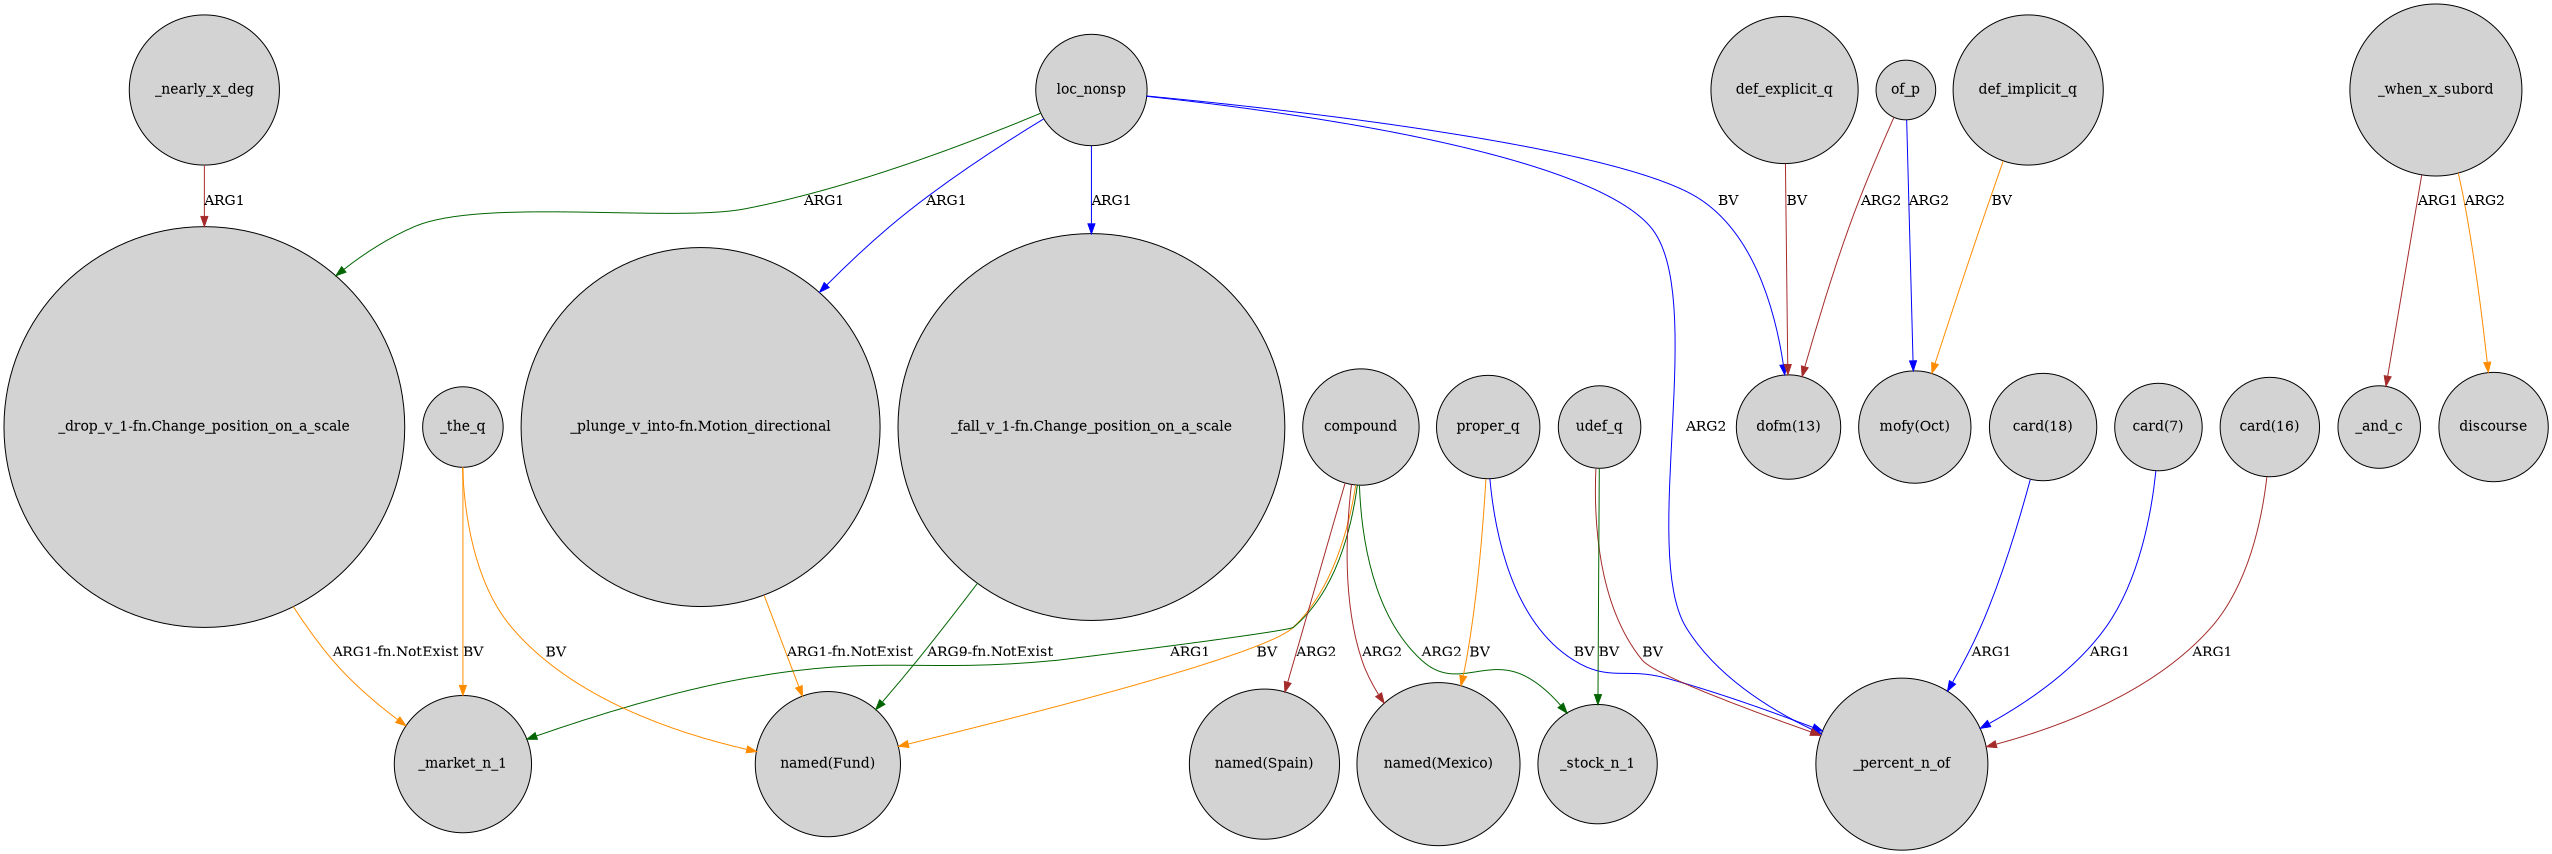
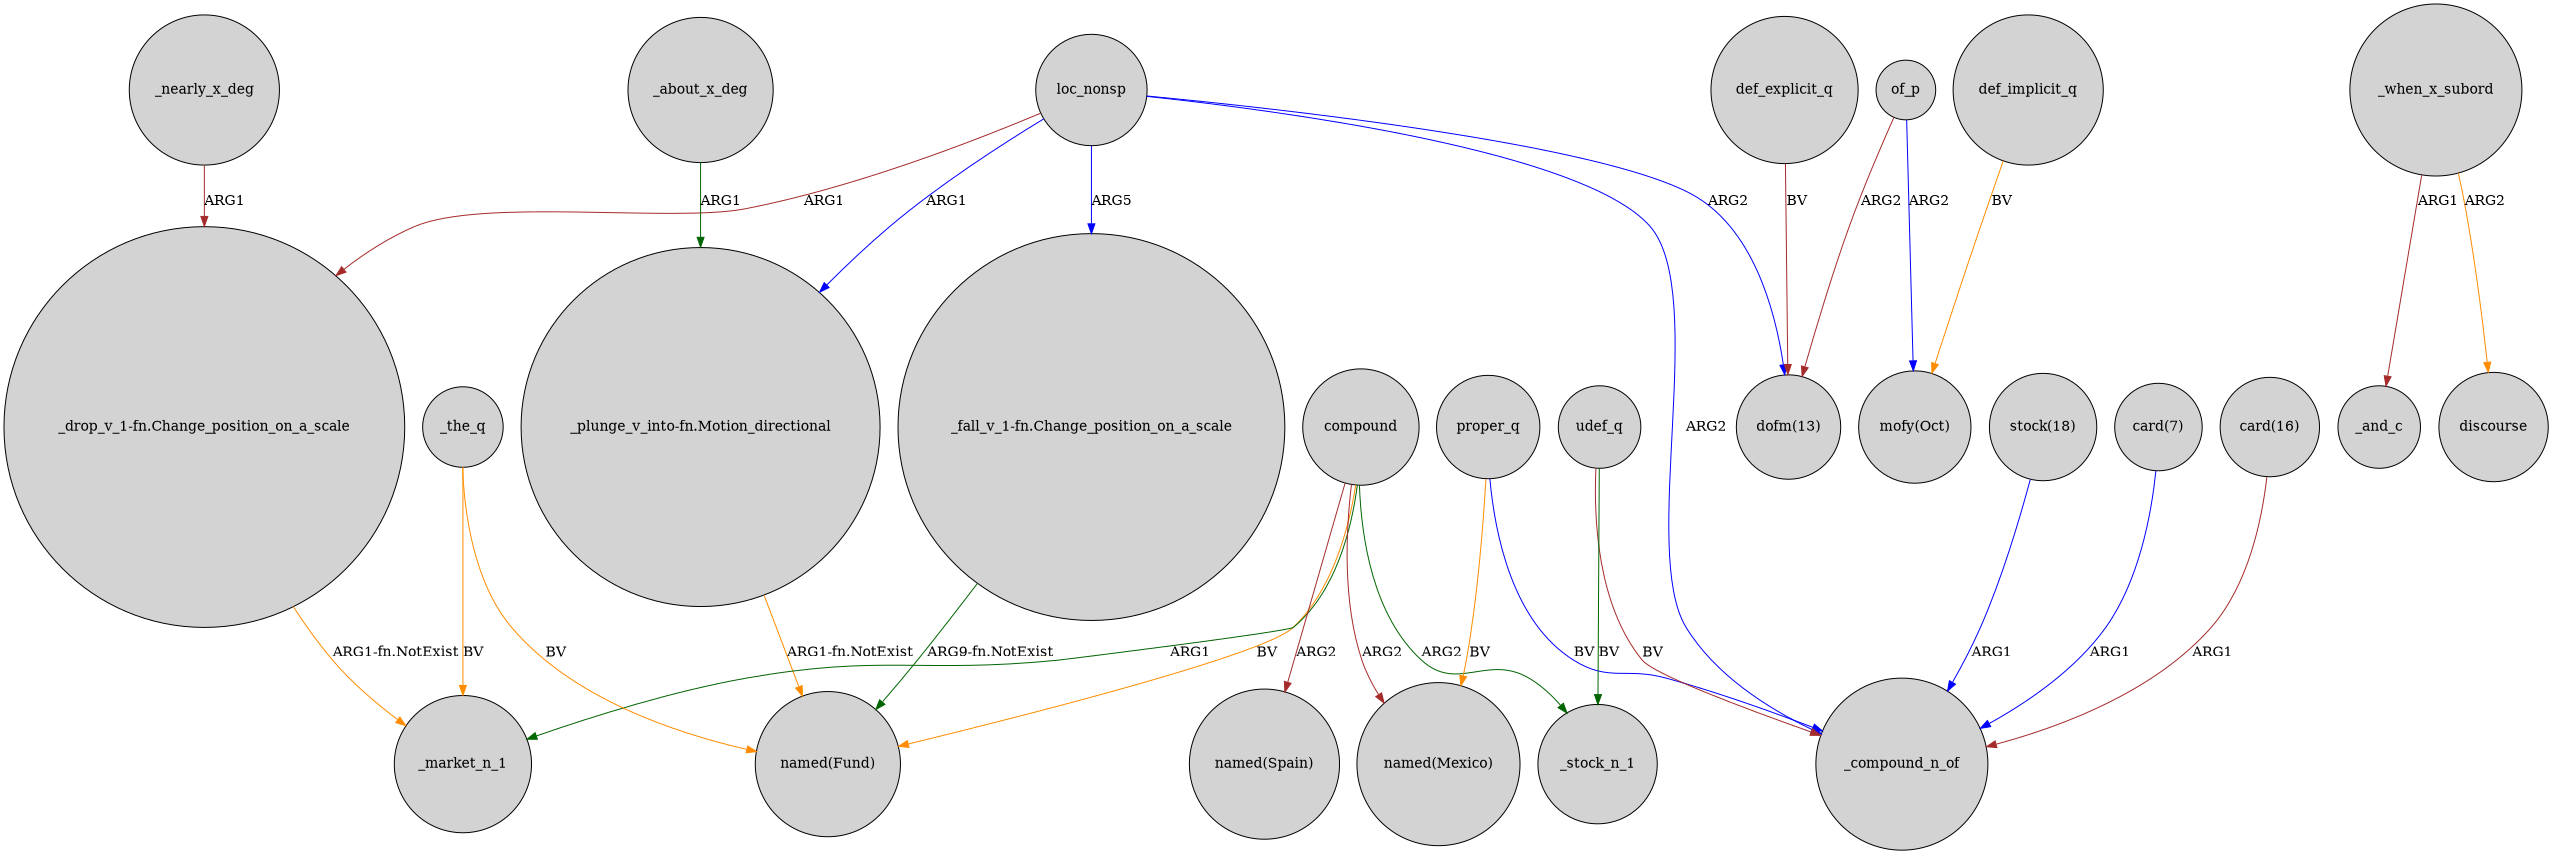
node "_about_x_deg": added
edge "loc_nonsp" -> "_fall_v_1-fn.Change_position_on_a_scale": label "ARG1" -> "ARG5"
edge "loc_nonsp" -> "dofm(13)": label "BV" -> "ARG2"
edge "loc_nonsp" -> "_drop_v_1-fn.Change_position_on_a_scale": color darkgreen -> brown
node "card(18)": label "card(18)" -> "stock(18)"
node "_percent_n_of": label "_percent_n_of" -> "_compound_n_of"
